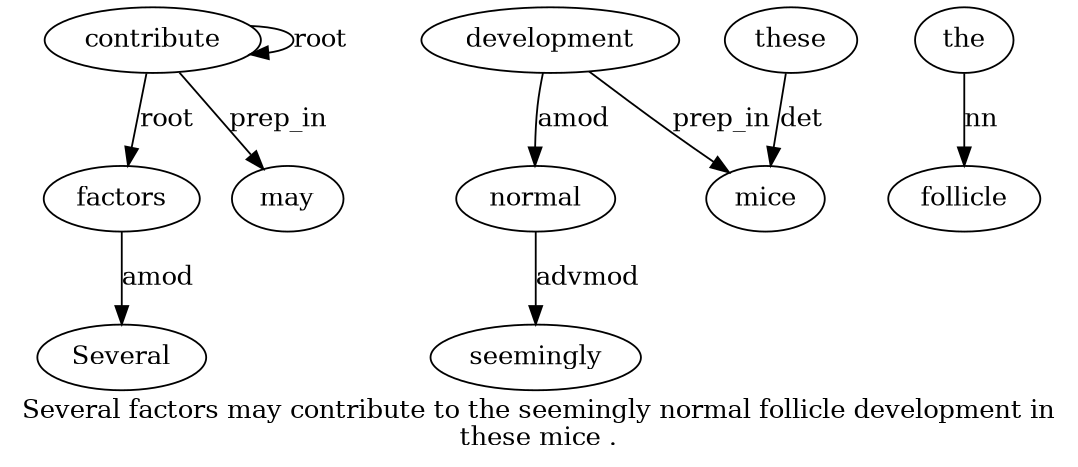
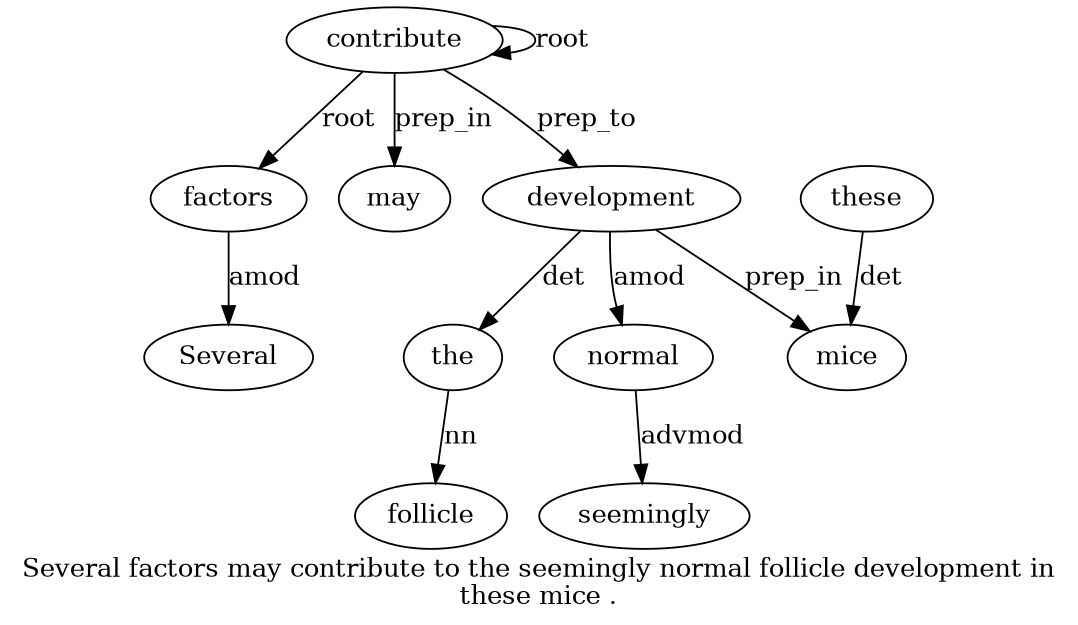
edge "contribute" -> "development": added, label "prep_to"
edge "development" -> "the": added, label "det"
